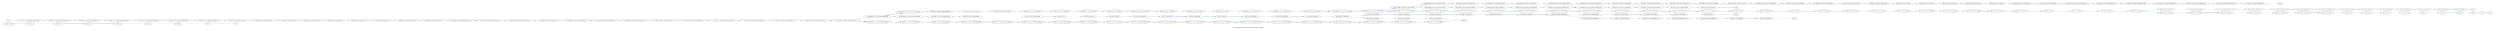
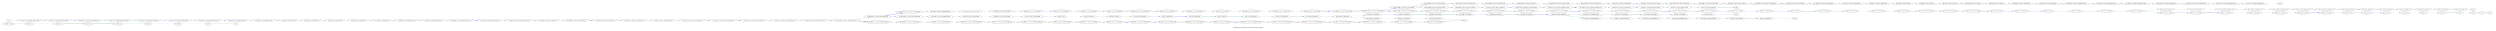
node "18 | 47 49 73 : 0 1 2 3 6 7 19 31 32 33 34": added
